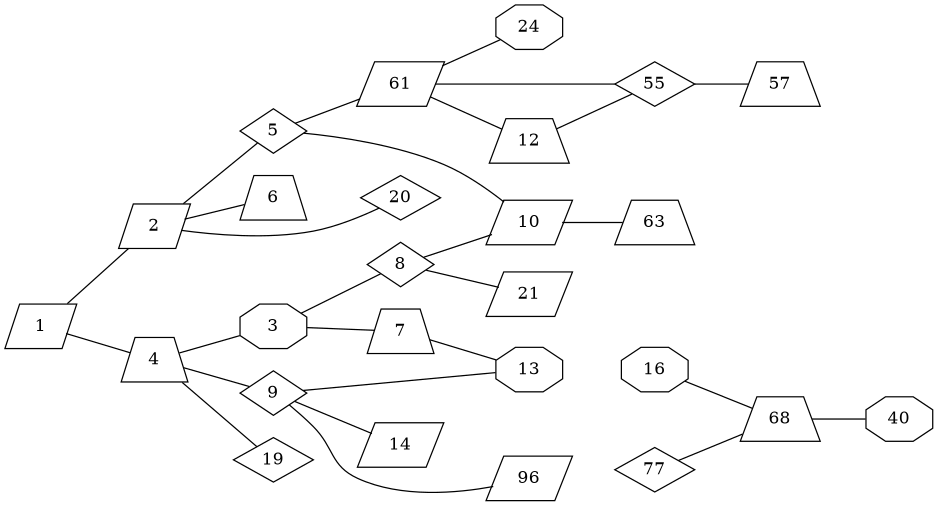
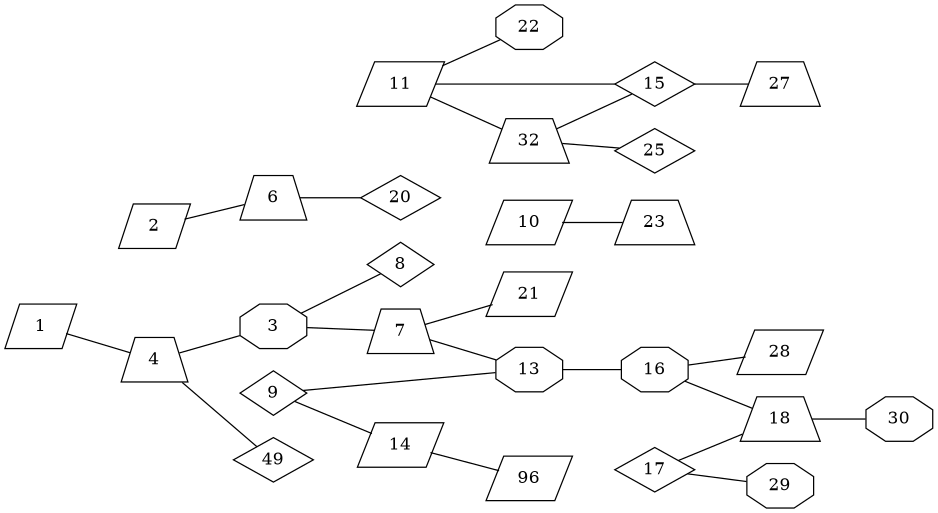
node "24": label "24" -> "22"
node "61": label "61" -> "11"
node "55": label "55" -> "15"
node "57": label "57" -> "27"
node "5": removed
node "12": label "12" -> "32"
node "25": added
node "63": label "63" -> "23"
edge "20" -- "2": now "20" -- "6"
edge "10" -- "8": removed
edge "2" -- "1": removed
edge "8" -- "21": now "7" -- "21"
node "28": added
edge "13" -- "16": added
edge "4" -- "9": removed
node "68": label "68" -> "18"
node "40": label "40" -> "30"
node "19": label "19" -> "49"
node "77": label "77" -> "17"
edge "9" -- "96": now "14" -- "96"
node "29": added
